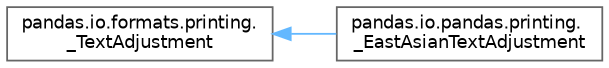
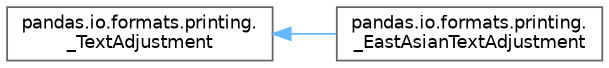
node "pandas.io.pandas.printing. _EastAsianTextAdjustment": label "pandas.io.pandas.printing. _EastAsianTextAdjustment" -> "pandas.io.formats.printing. _EastAsianTextAdjustment"
